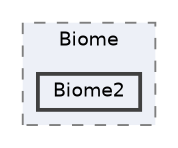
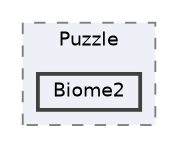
cluster "Biome": label "Biome" -> "Puzzle"
